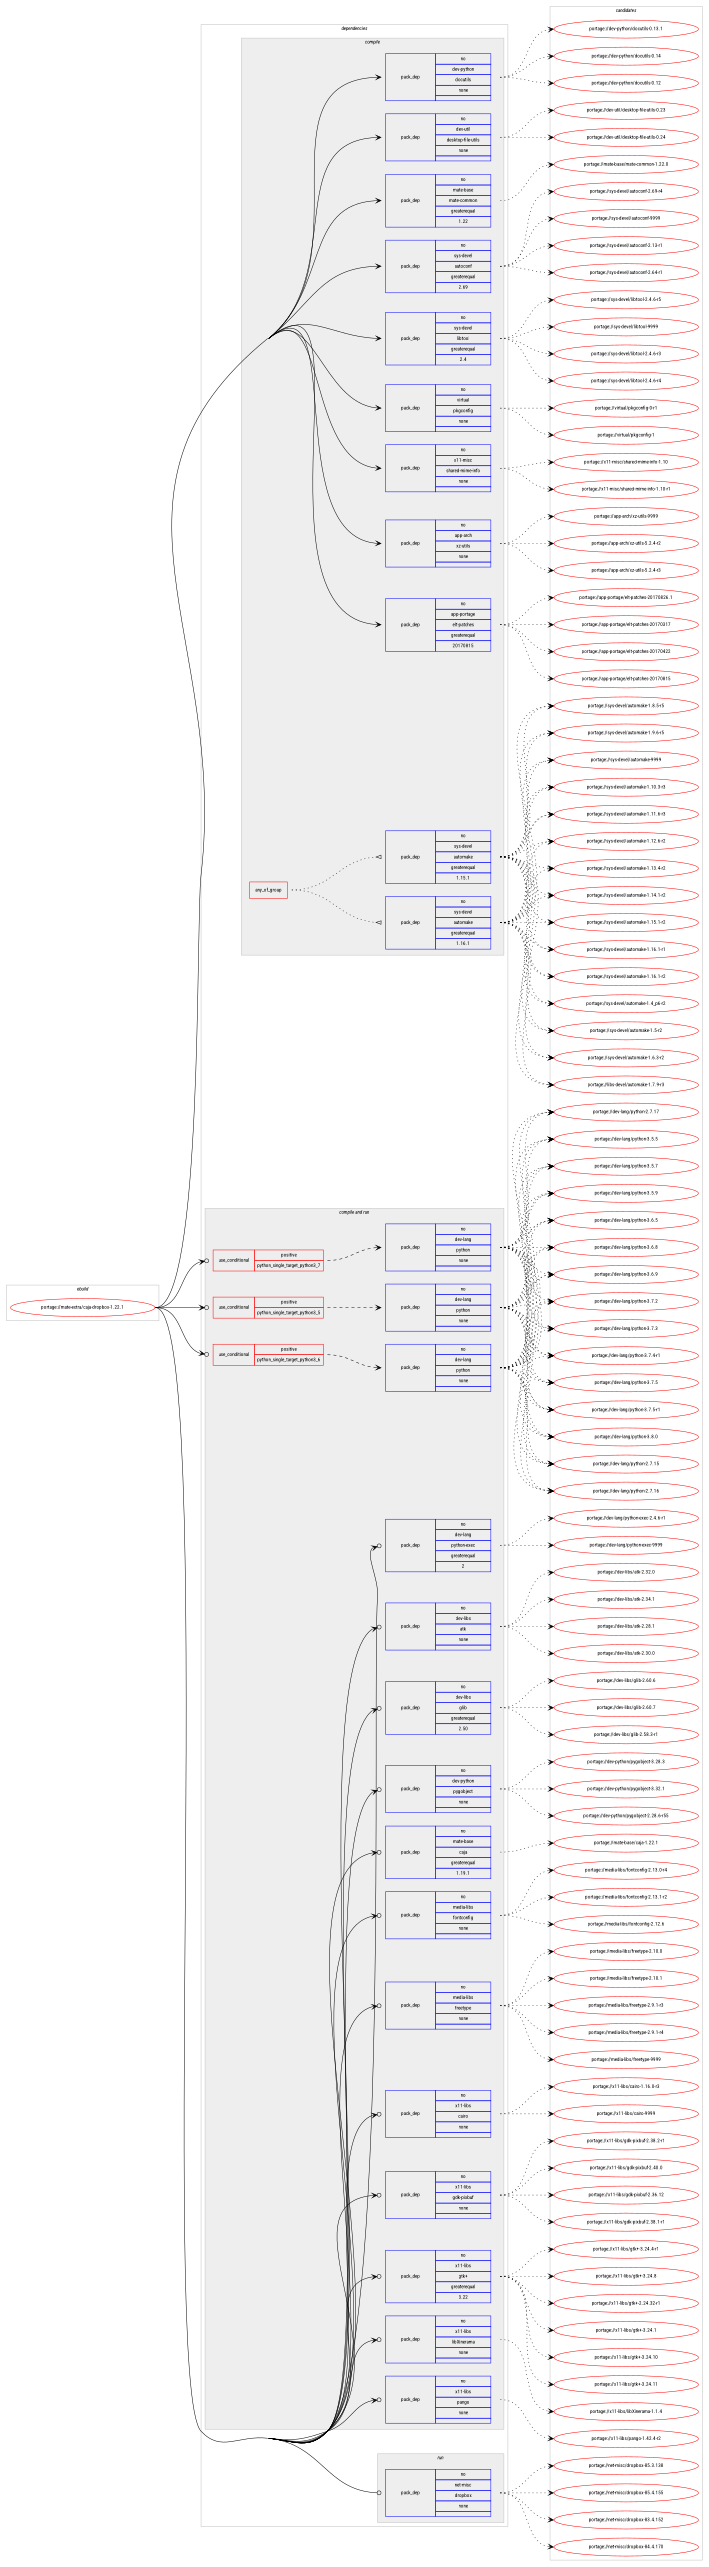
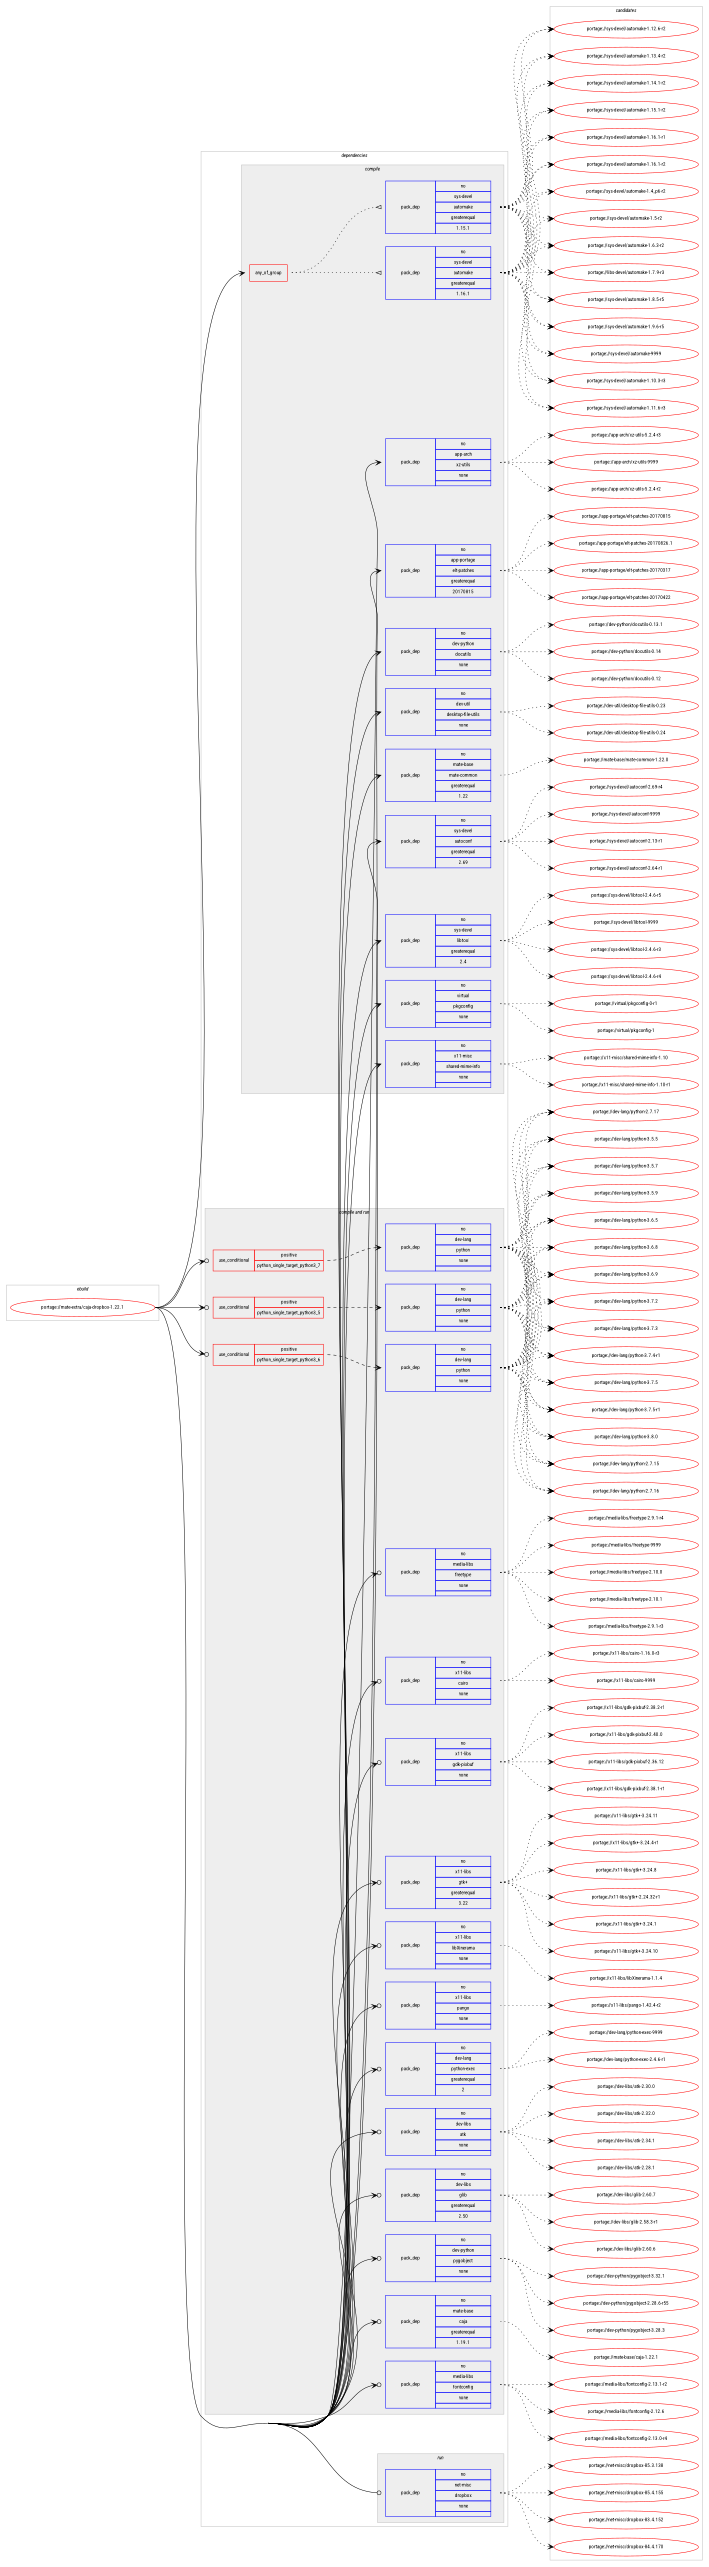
edge "portage://mate-extra/caja-dropbox-1.22.1" -> "any_of_group": added
